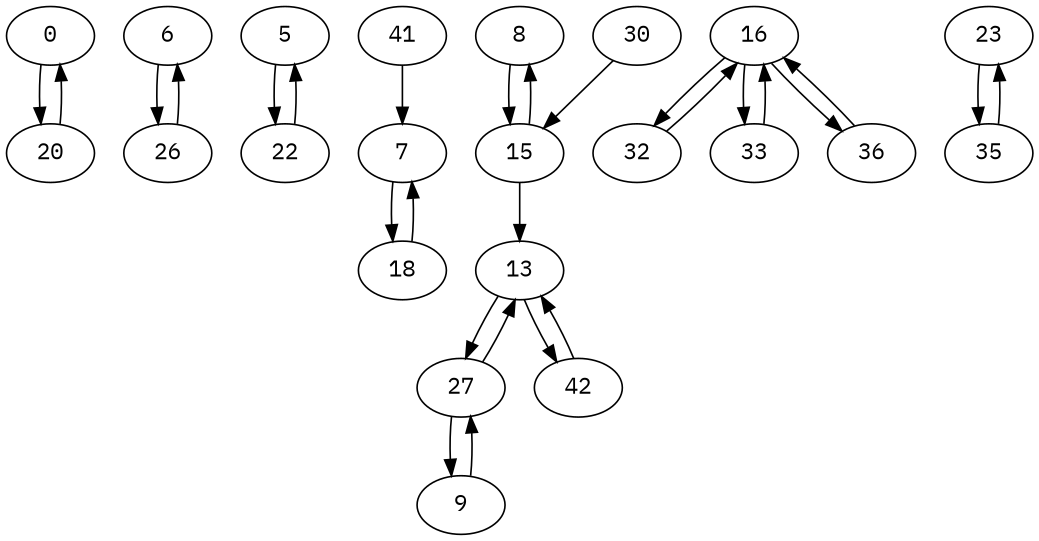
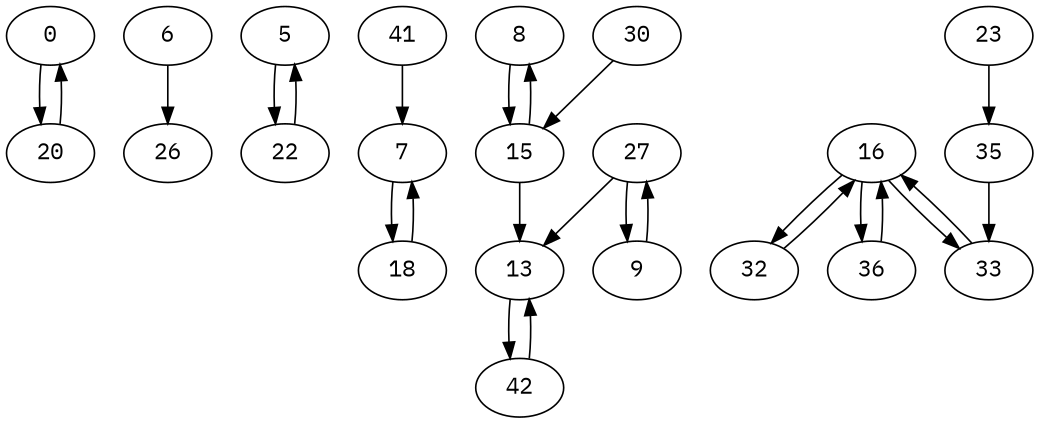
edge "26" -> "6": removed
edge "35" -> "23": now "35" -> "33"
edge "13" -> "27": removed
